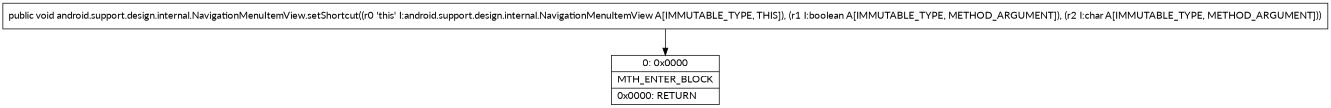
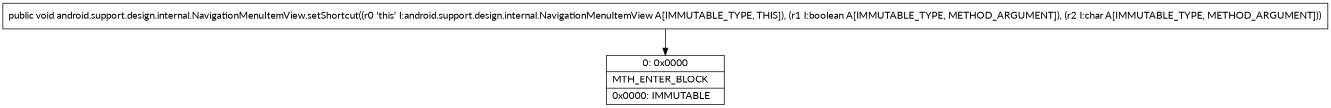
node "0: 0x0000": text "0x0000: RETURN" -> "0x0000: IMMUTABLE"
